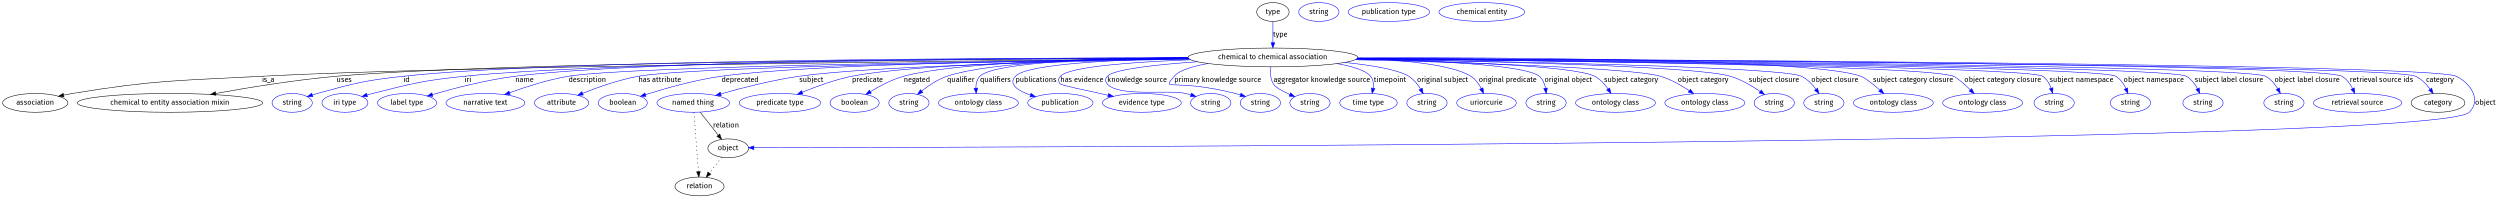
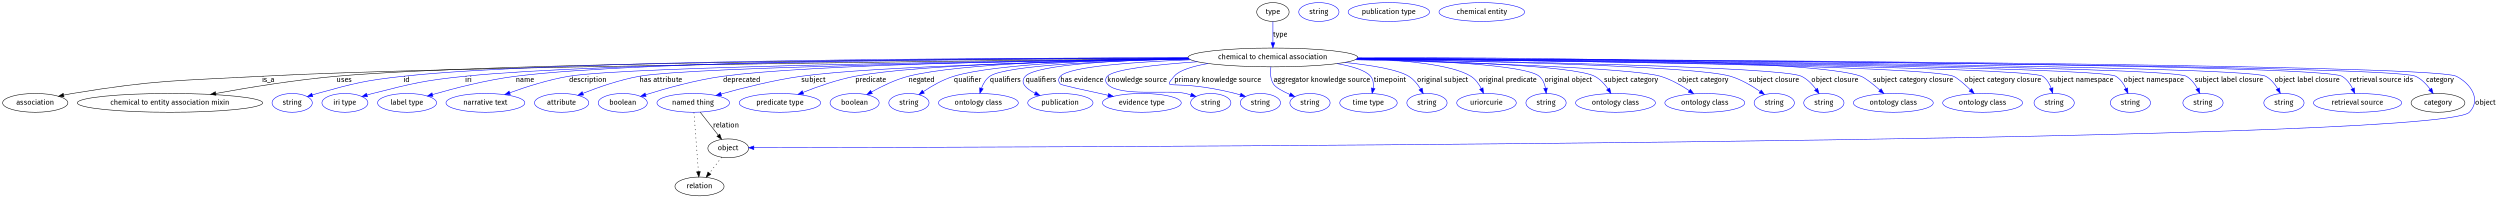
edge "chemical to chemical association" -> "publication": label "publications" -> "qualifiers"
